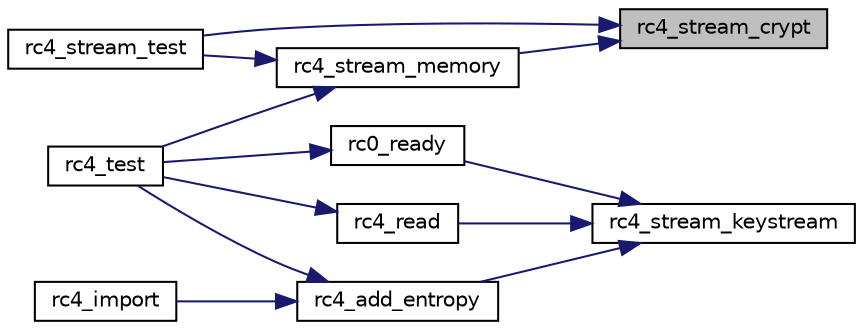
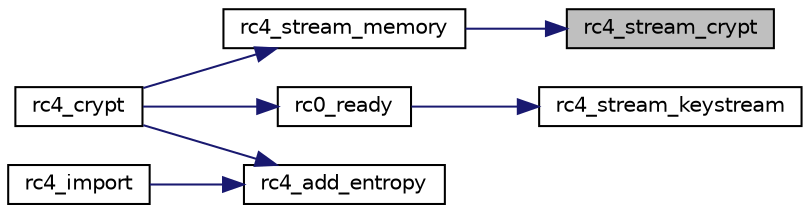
node "rc4_stream_test": removed
node "rc4_test": label "rc4_test" -> "rc4_crypt"
node "rc4_read": removed
edge "rc4_add_entropy" -> "rc4_stream_keystream": removed
